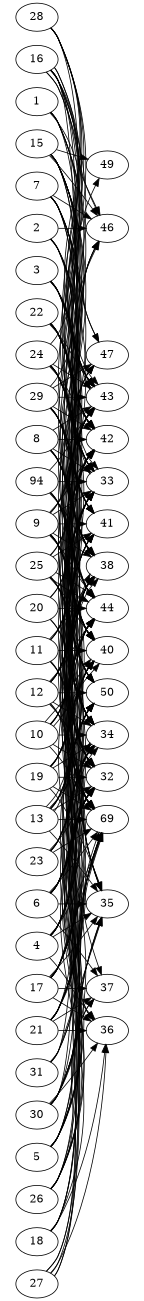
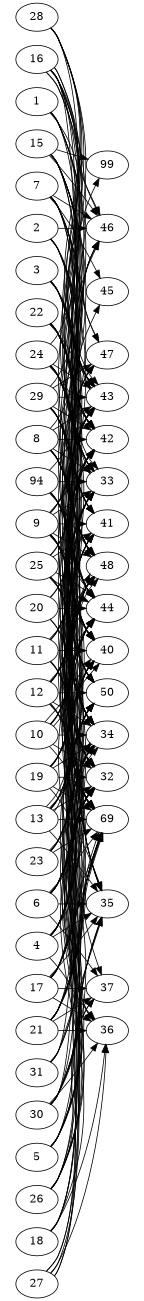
node "49": label "49" -> "99"
edge "15" -> "43": removed
node "45": added
node "38": label "38" -> "48"
edge "5" -> "33": removed
